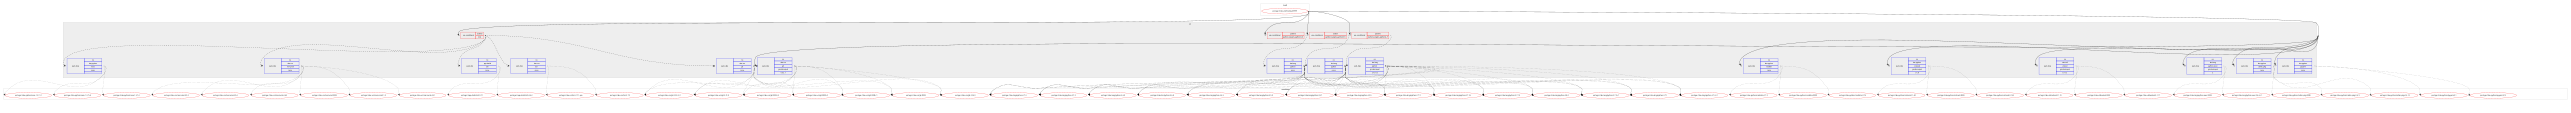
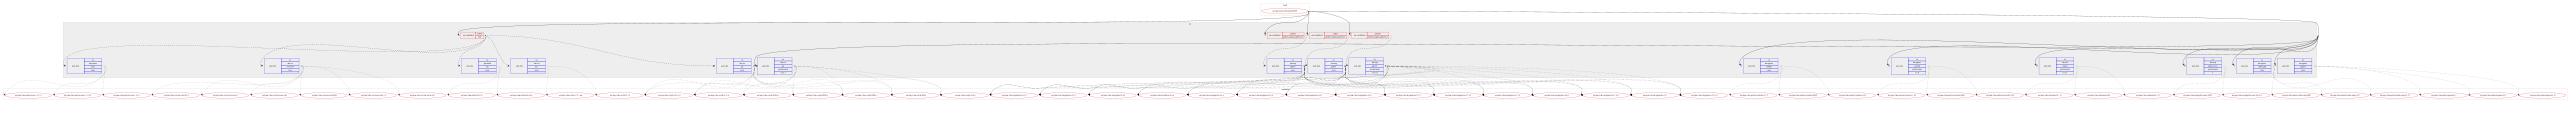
node "portage://dev-python/pyyaml-3.12": added
